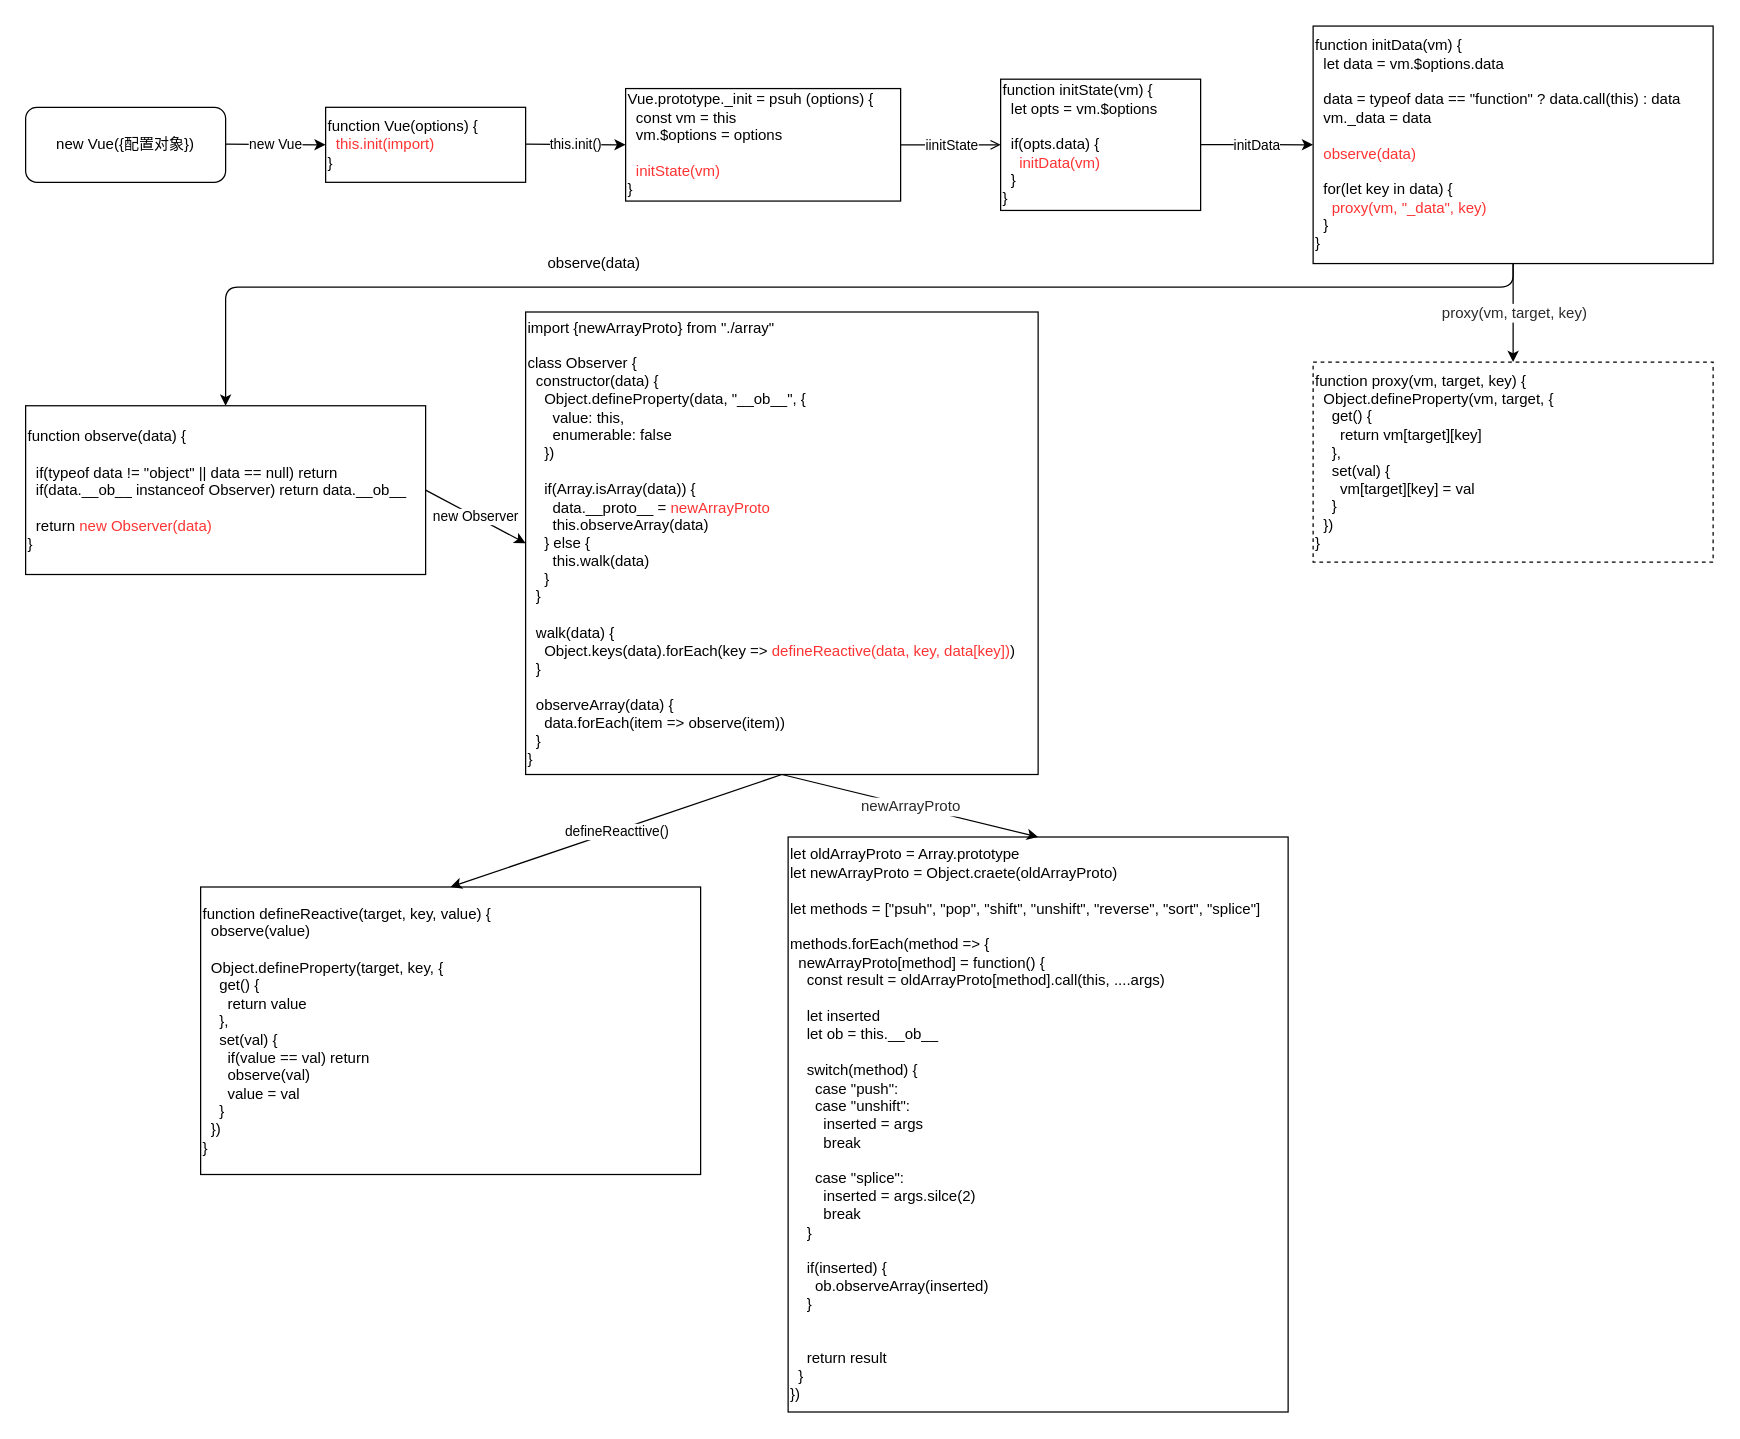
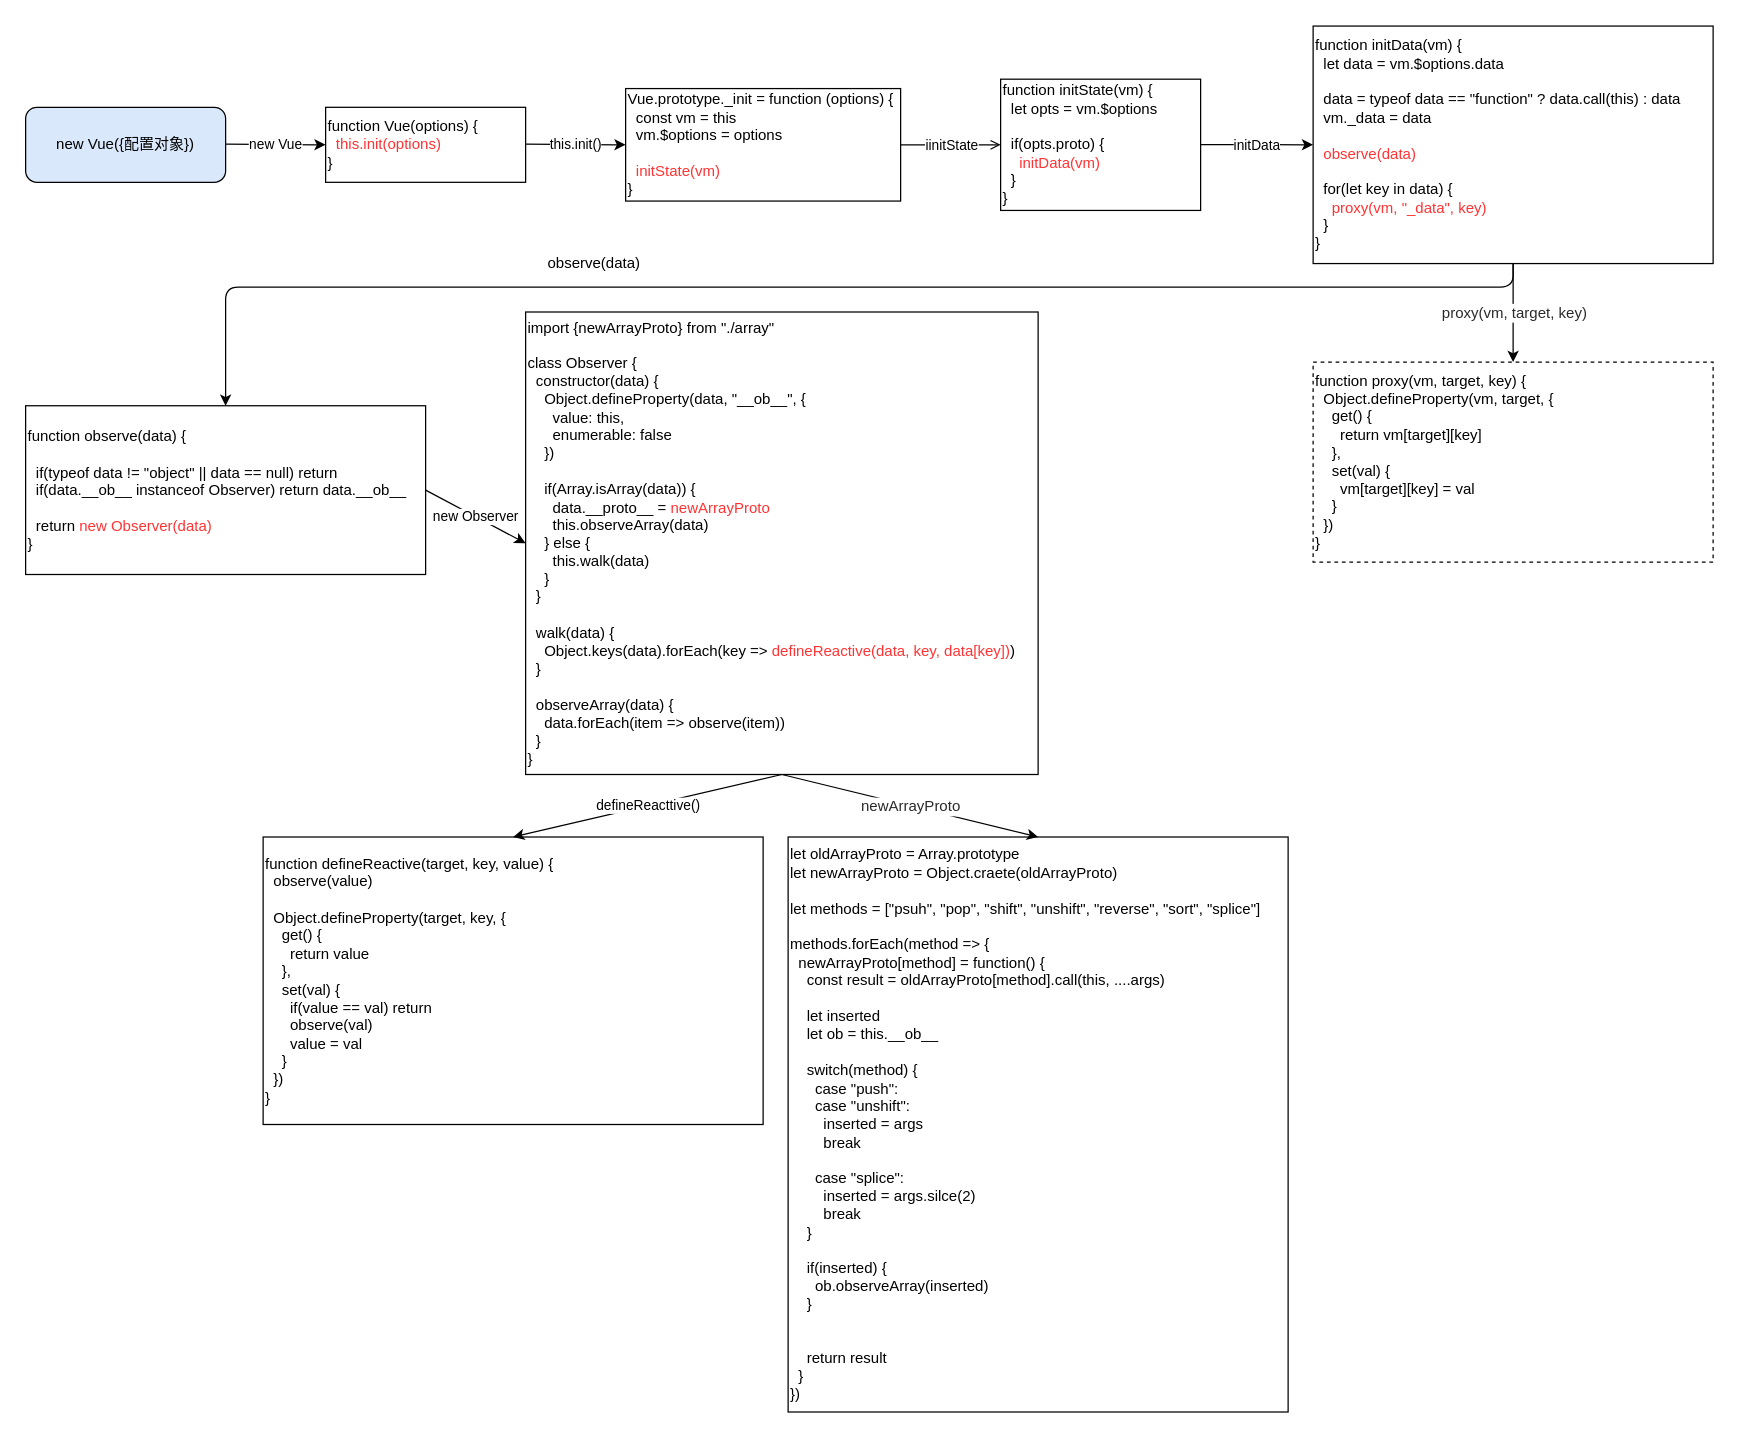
node "function Vue(options) { this.init(import) }": label "function Vue(options) { this.init(import) }" -> "function Vue(options) { this.init(options) }"
node "Vue.prototype._init = psuh (options) { const vm = this vm.$options = options initState(vm) }": label "Vue.prototype._init = psuh (options) { const vm = this vm.$options = options initState(vm) }" -> "Vue.prototype._init = function (options) { const vm = this vm.$options = options initState(vm) }"
node "function initState(vm) { let opts = vm.$options if(opts.data) { initData(vm) } }": label "function initState(vm) { let opts = vm.$options if(opts.data) { initData(vm) } }" -> "function initState(vm) { let opts = vm.$options if(opts.proto) { initData(vm) } }"
node "new Vue({配置对象})": fillcolor #ffffff -> #dae8fc
node "function defineReactive(target, key, value) { observe(value) Object.defineProperty(target, key, { get() { return value }, set(val) { if(value == val) return observe(val) value = val } }) }": moved (451, 1031) -> (513, 981)
